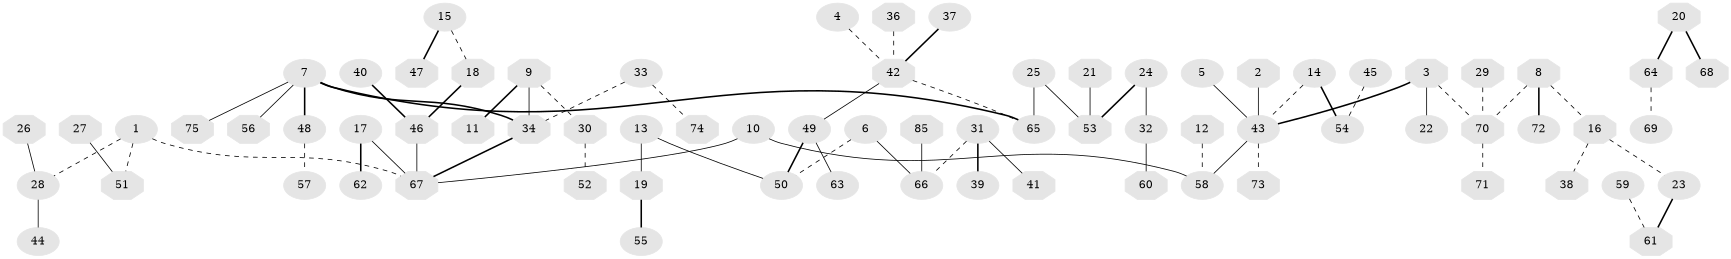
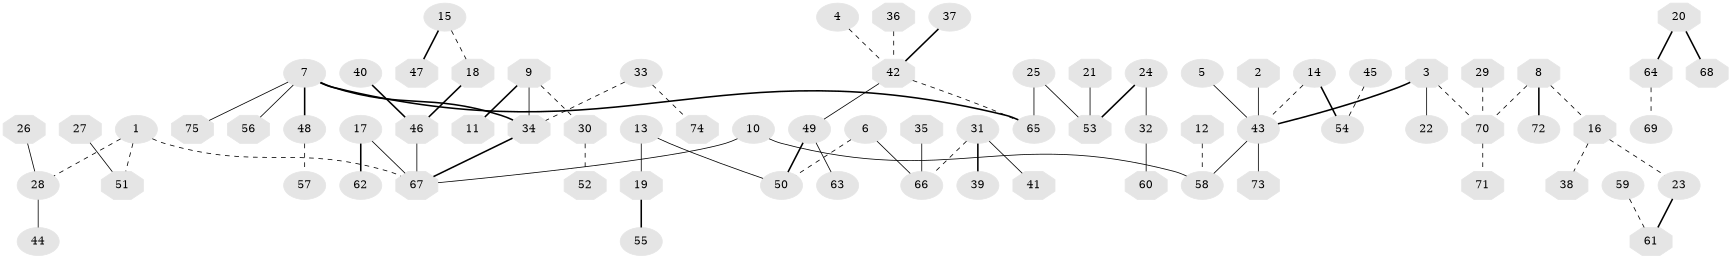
node "85": label "85" -> "35"
edge "43" -- "73": style dashed -> solid
